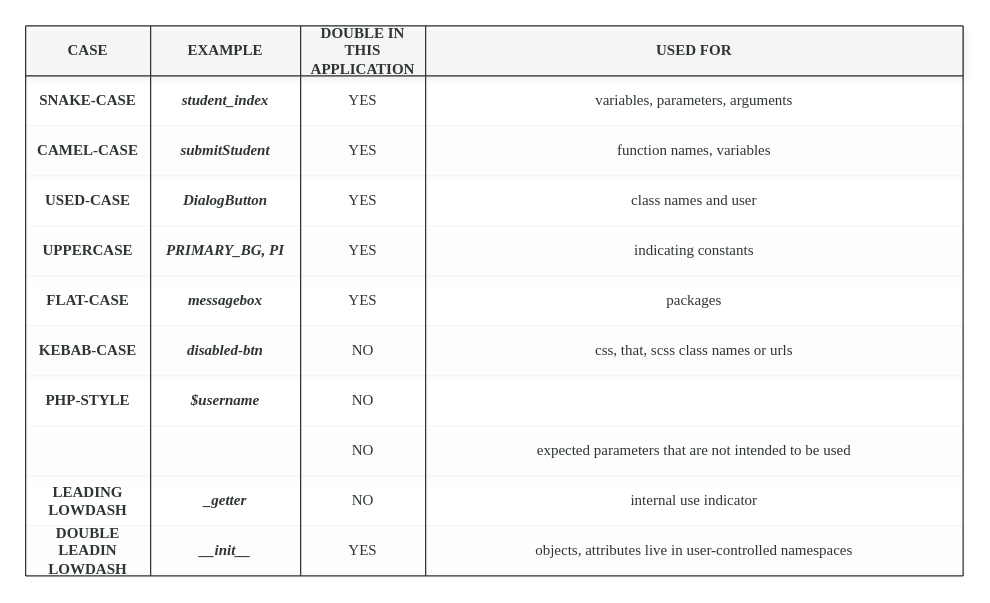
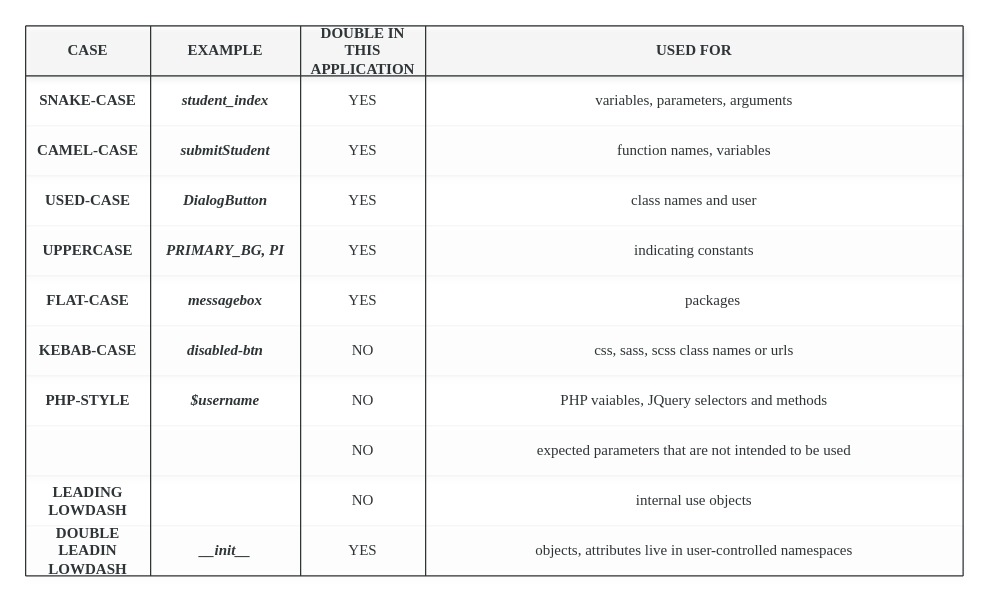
node "packages": moved (694, 301) -> (713, 301)
node "css, that, scss class names or urls": label "css, that, scss class names or urls" -> "css, sass, scss class names or urls"
node "PHP vaiables, JQuery selectors and methods": added
node "_getter": removed
node "internal use indicator": label "internal use indicator" -> "internal use objects"
